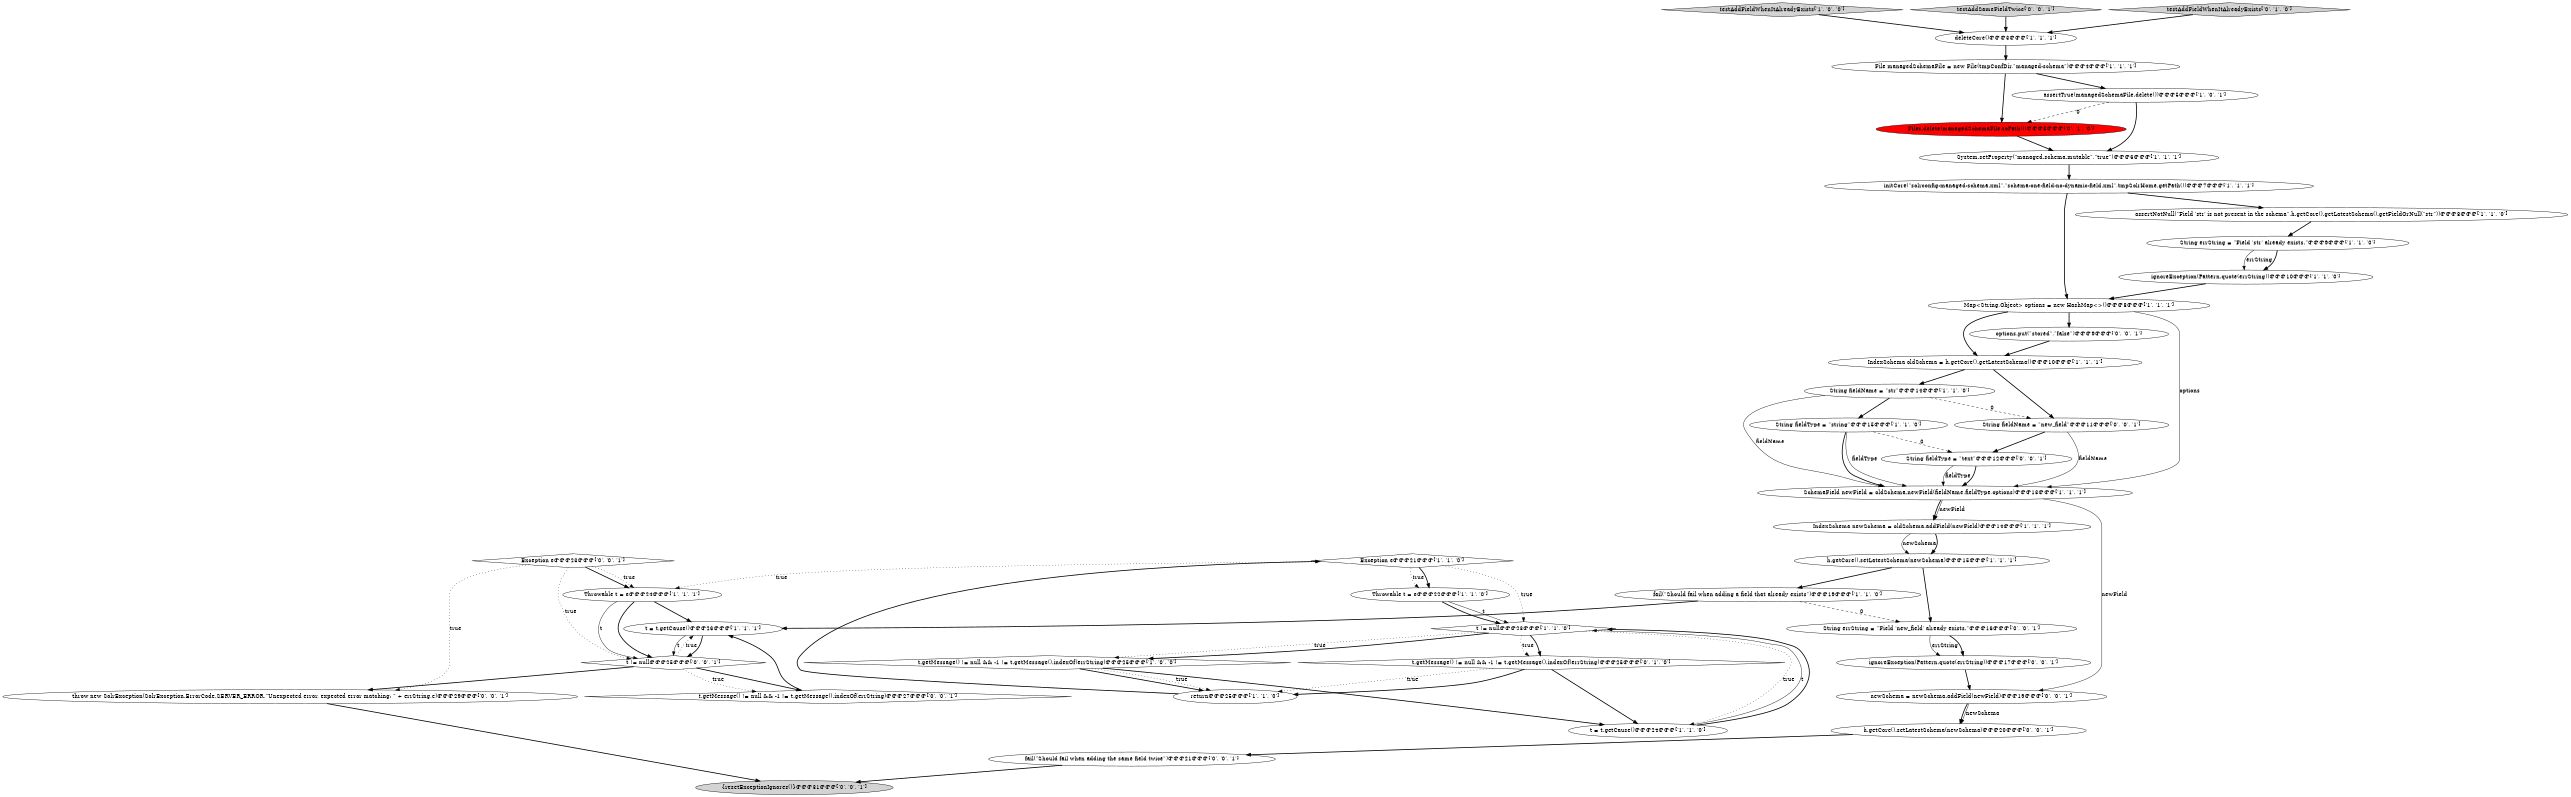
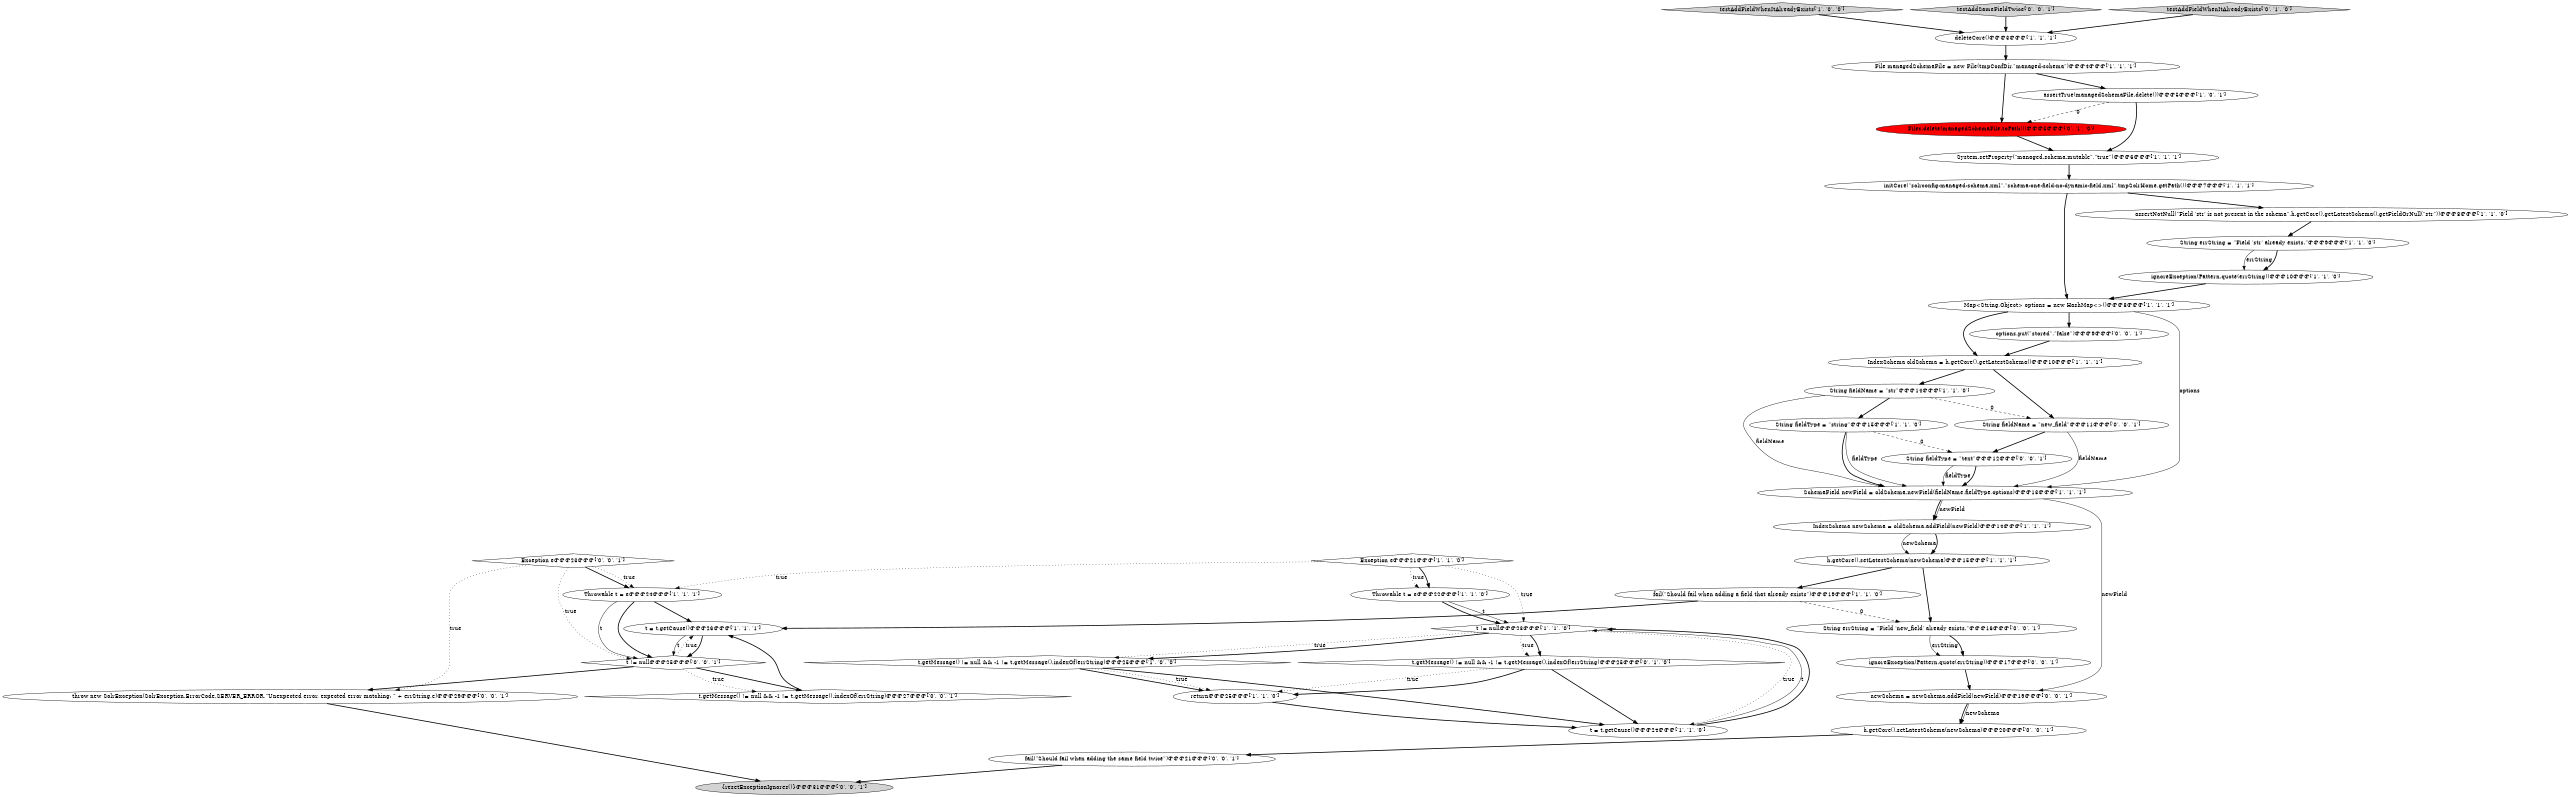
edge "return@@@25@@@['1', '1', '0']" -> "Exception e@@@21@@@['1', '1', '0']": now "return@@@25@@@['1', '1', '0']" -> "t = t.getCause()@@@24@@@['1', '1', '0']"
